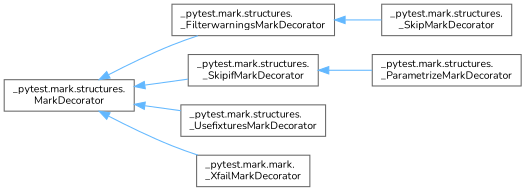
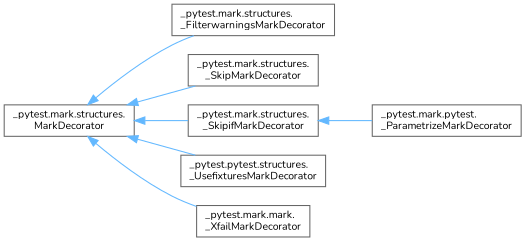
edge "_pytest.mark.structures. _SkipMarkDecorator" -> "_pytest.mark.structures. _FilterwarningsMarkDecorator": now "_pytest.mark.structures. _SkipMarkDecorator" -> "_pytest.mark.structures. MarkDecorator"
node "_pytest.mark.structures. _ParametrizeMarkDecorator": label "_pytest.mark.structures. _ParametrizeMarkDecorator" -> "_pytest.mark.pytest. _ParametrizeMarkDecorator"
node "_pytest.mark.structures. _UsefixturesMarkDecorator": label "_pytest.mark.structures. _UsefixturesMarkDecorator" -> "_pytest.pytest.structures. _UsefixturesMarkDecorator"
